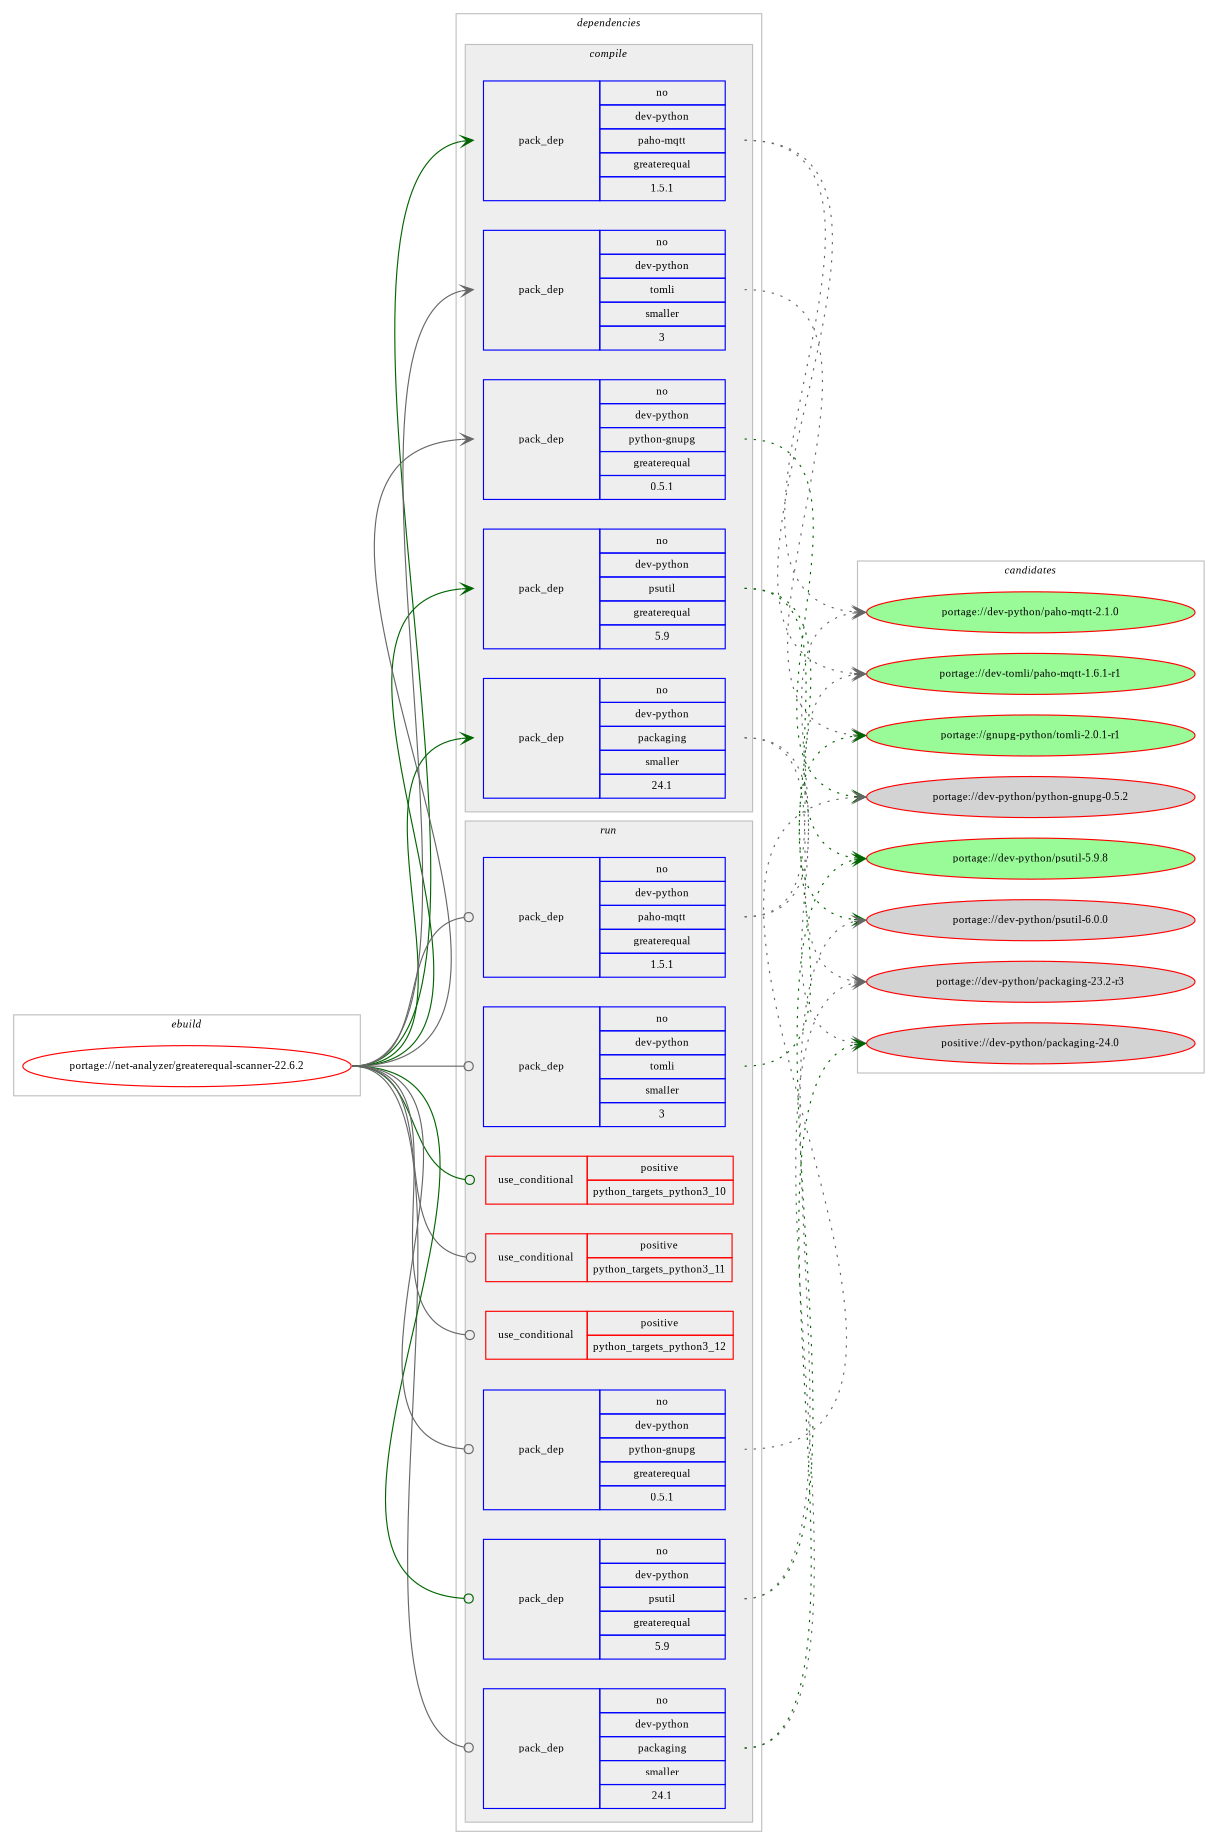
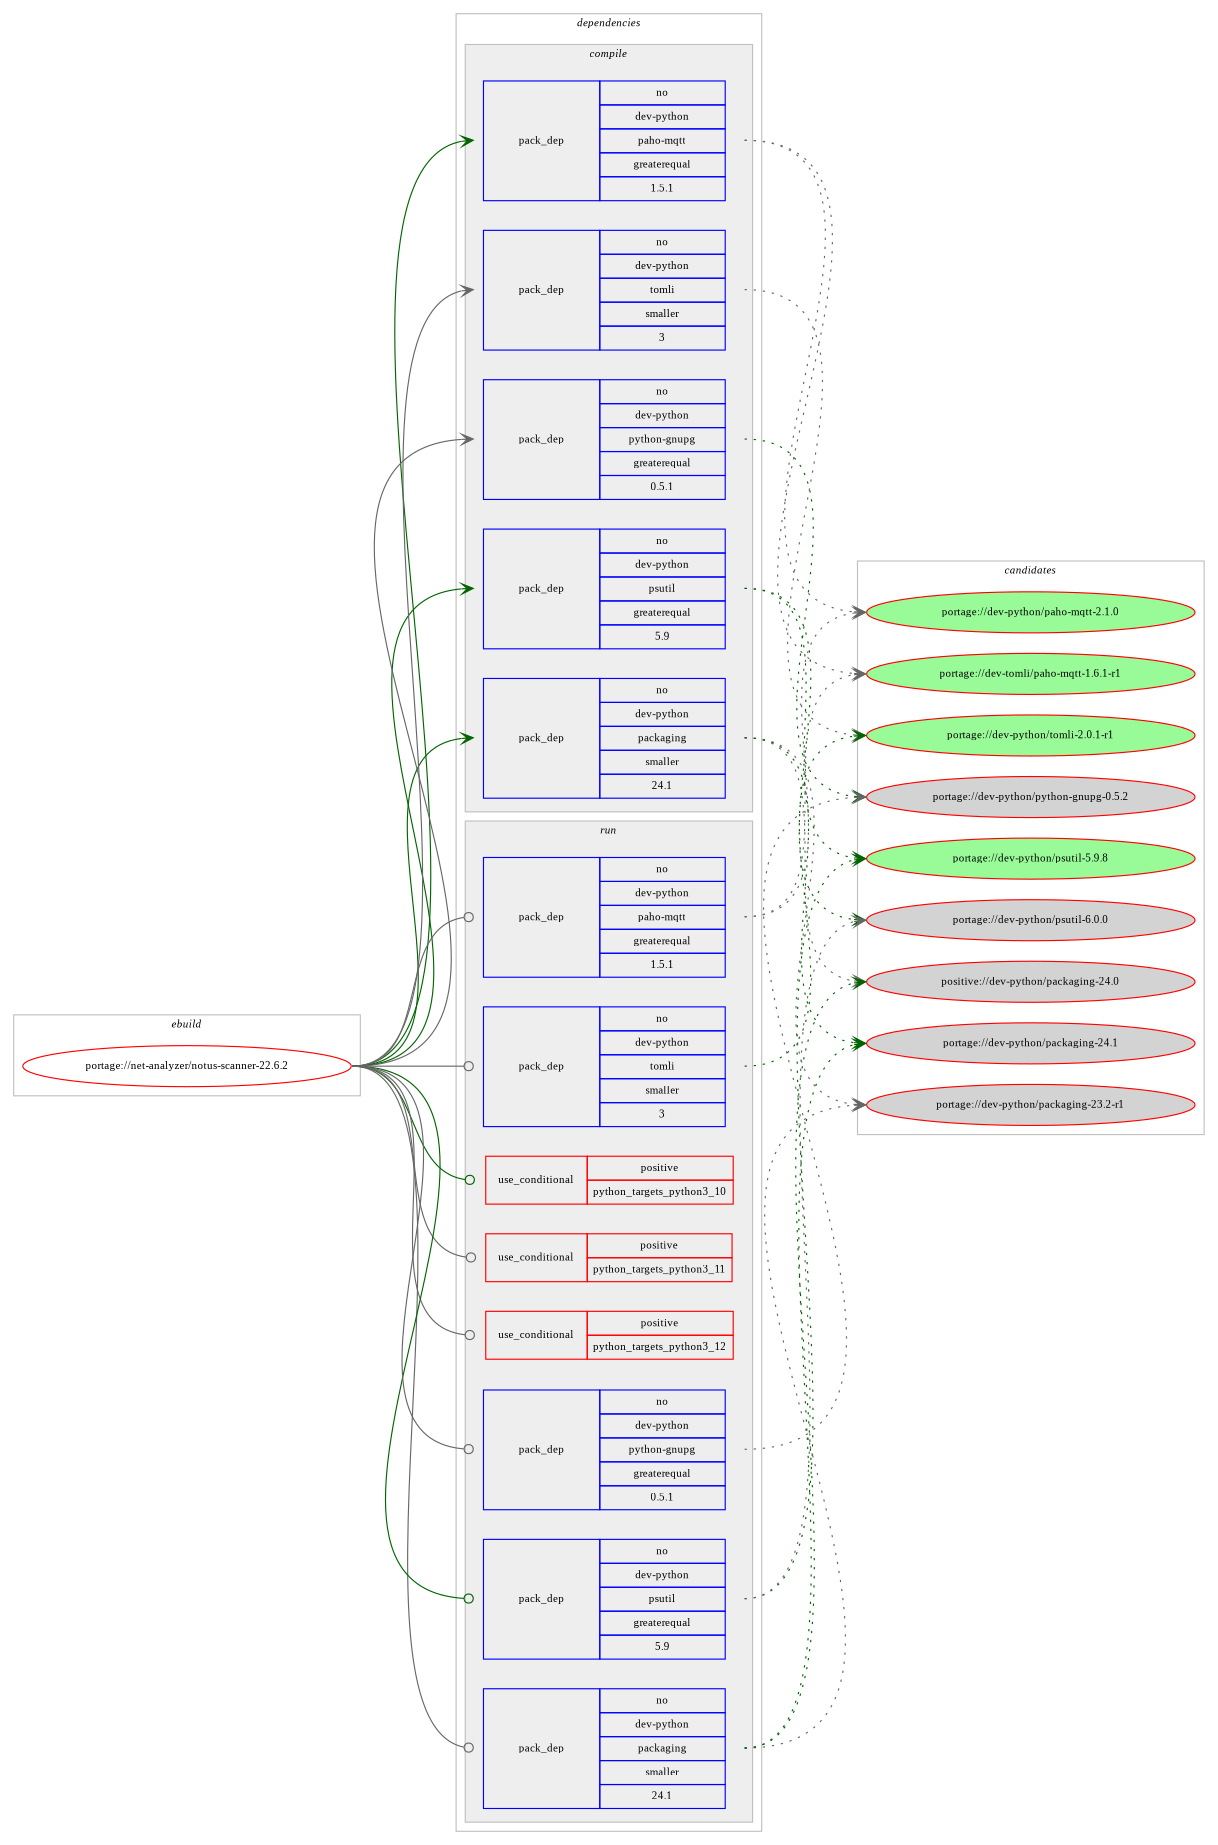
node "portage://gnupg-python/tomli-2.0.1-r1": label "portage://gnupg-python/tomli-2.0.1-r1" -> "portage://dev-python/tomli-2.0.1-r1"
node "portage://dev-python/packaging-23.2-r3": label "portage://dev-python/packaging-23.2-r3" -> "portage://dev-python/packaging-23.2-r1"
node "portage://dev-python/packaging-24.1": added
node "portage://net-analyzer/greaterequal-scanner-22.6.2": label "portage://net-analyzer/greaterequal-scanner-22.6.2" -> "portage://net-analyzer/notus-scanner-22.6.2"
